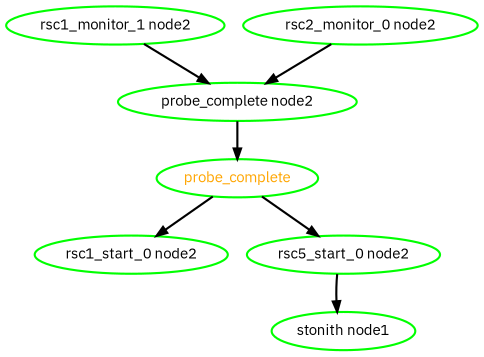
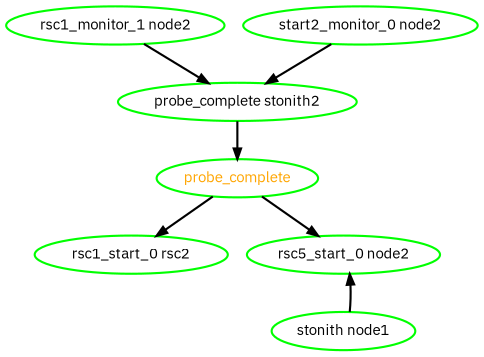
node "rsc2_monitor_0 node2": label "rsc2_monitor_0 node2" -> "start2_monitor_0 node2"
node "probe_complete node2": label "probe_complete node2" -> "probe_complete stonith2"
node "rsc1_start_0 node2": label "rsc1_start_0 node2" -> "rsc1_start_0 rsc2"
edge "rsc5_start_0 node2" -> "stonith node1": reversed
